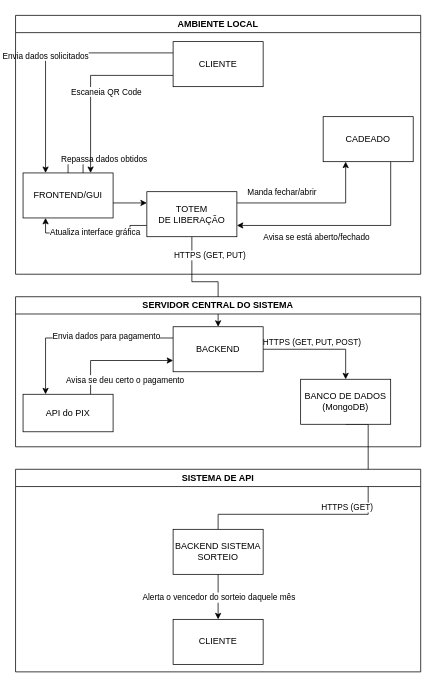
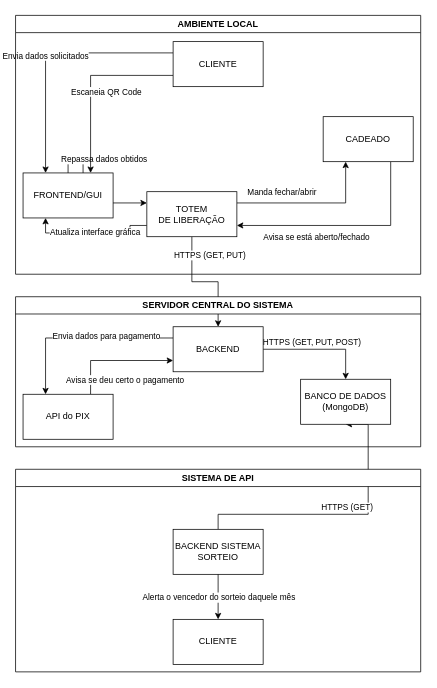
node "API do PIX": size 90x38 -> 90x45
edge "BANCO DE DADOS (MongoDB)" -- "BACKEND SISTEMA SORTEIO": arrowhead none -> classic
